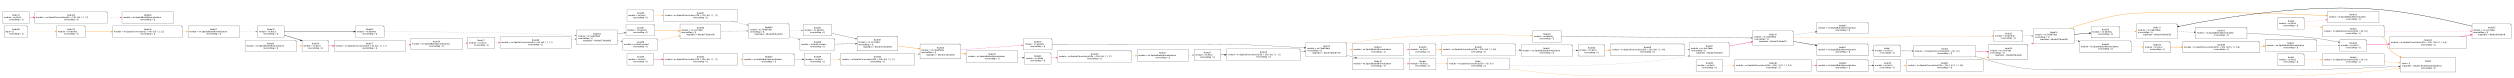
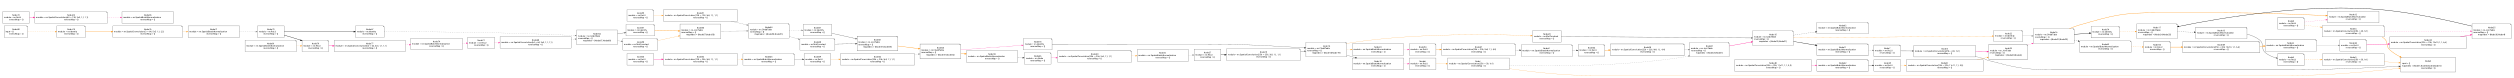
node "Node20 module = nn.Identity reverseMap = {}": label "Node20 module = nn.Identity reverseMap = {}" -> "Node20 module = nn.MulConstant reverseMap = {}"
edge "Node13 module = nn.SpatialBatchNormalization reverseMap = {}" -> "Node36 module = nn.ReLU reverseMap = {}": now "Node13 module = nn.SpatialBatchNormalization reverseMap = {}" -> "Node9 module = nn.ReLU reverseMap = {}"
node "Node55 module = nn.ReLU reverseMap = {}": removed
